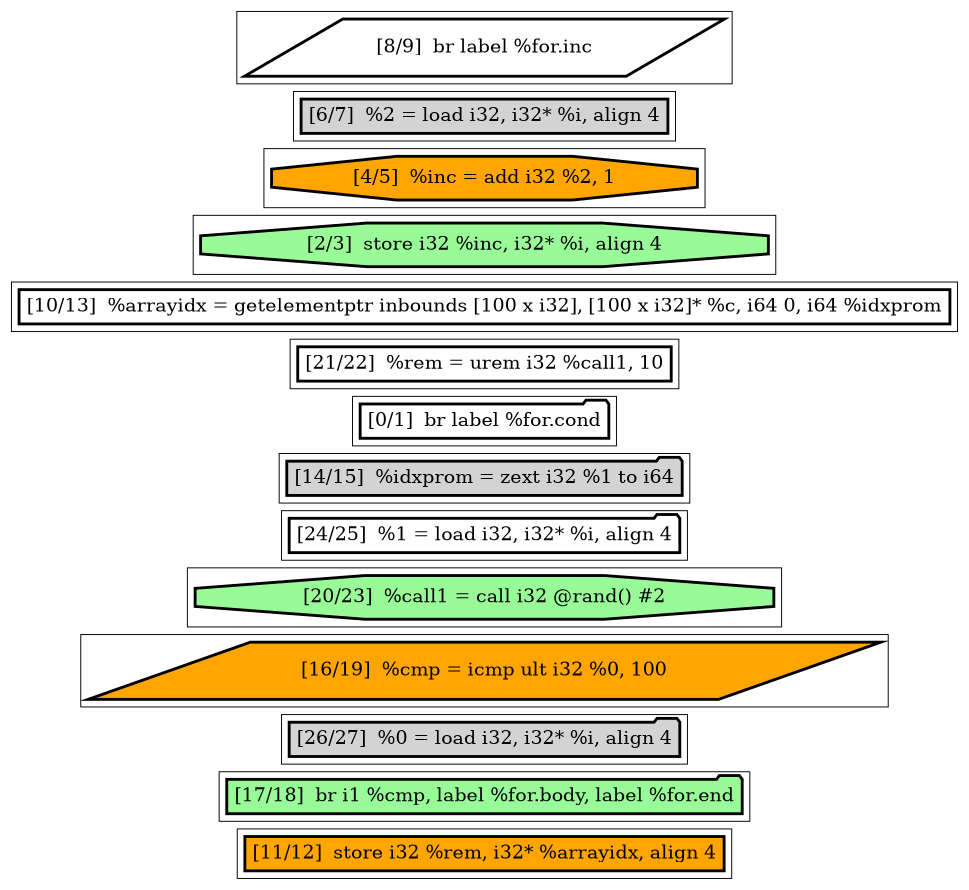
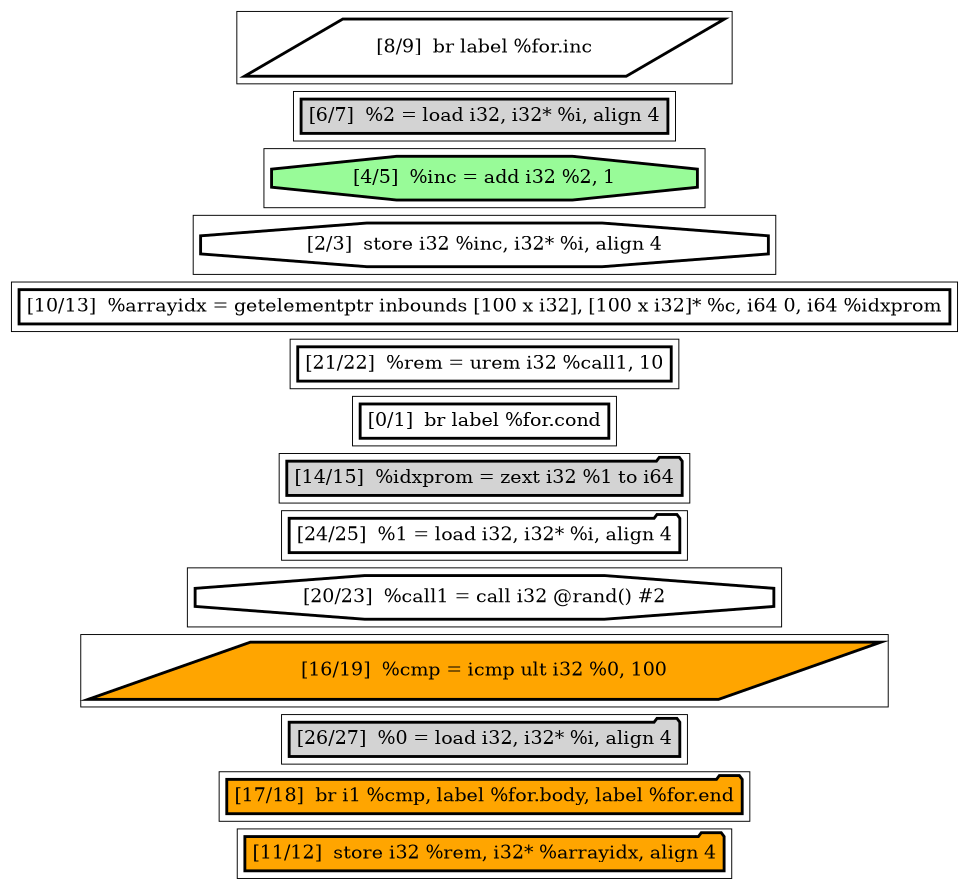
node "[4/5]  %inc = add i32 %2, 1": fillcolor orange -> palegreen
node "[2/3]  store i32 %inc, i32* %i, align 4": fillcolor palegreen -> white
node "[0/1]  br label %for.cond": shape folder -> box
node "[20/23]  %call1 = call i32 @rand() #2": fillcolor palegreen -> white
node "[17/18]  br i1 %cmp, label %for.body, label %for.end": fillcolor palegreen -> orange
node "[11/12]  store i32 %rem, i32* %arrayidx, align 4": shape box -> folder
